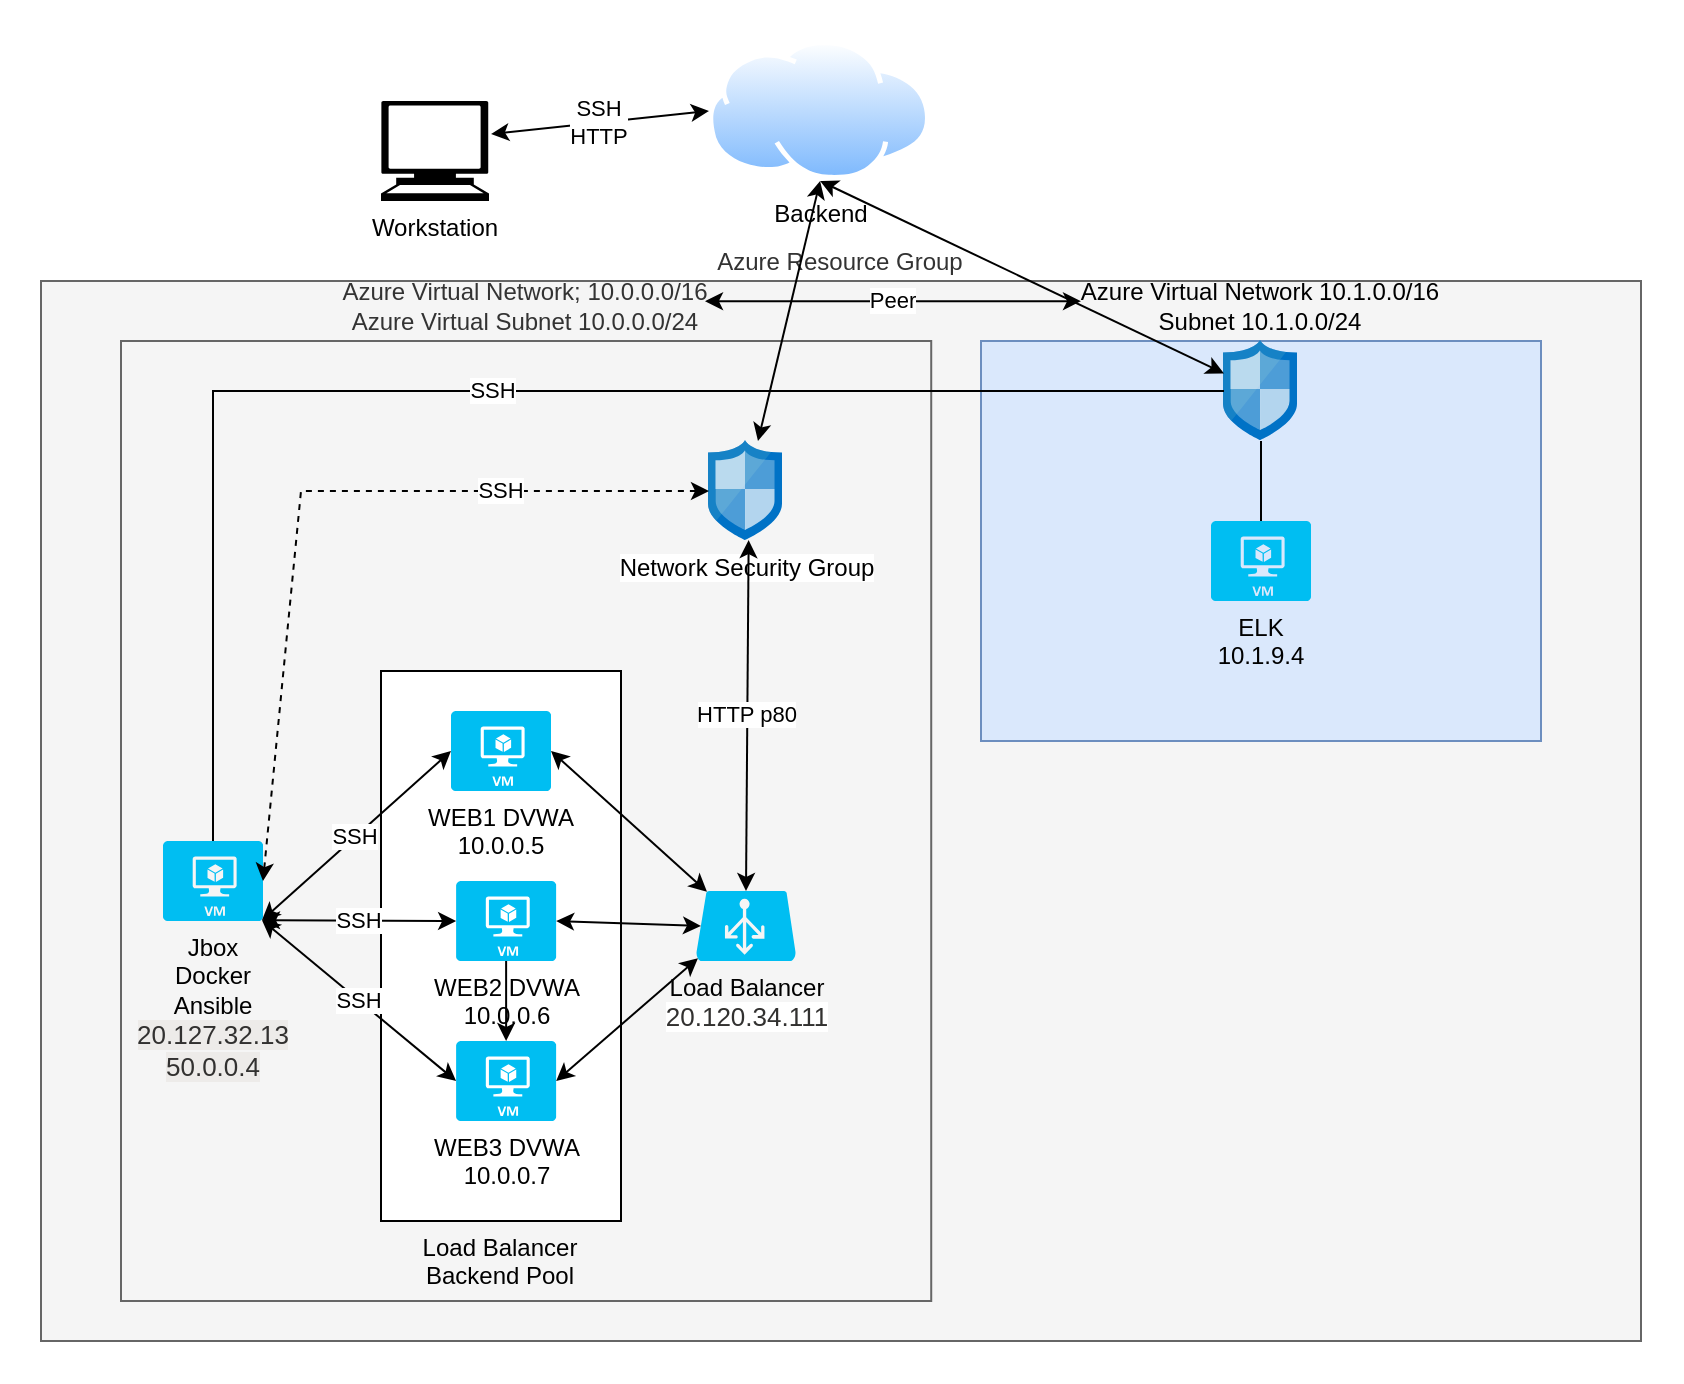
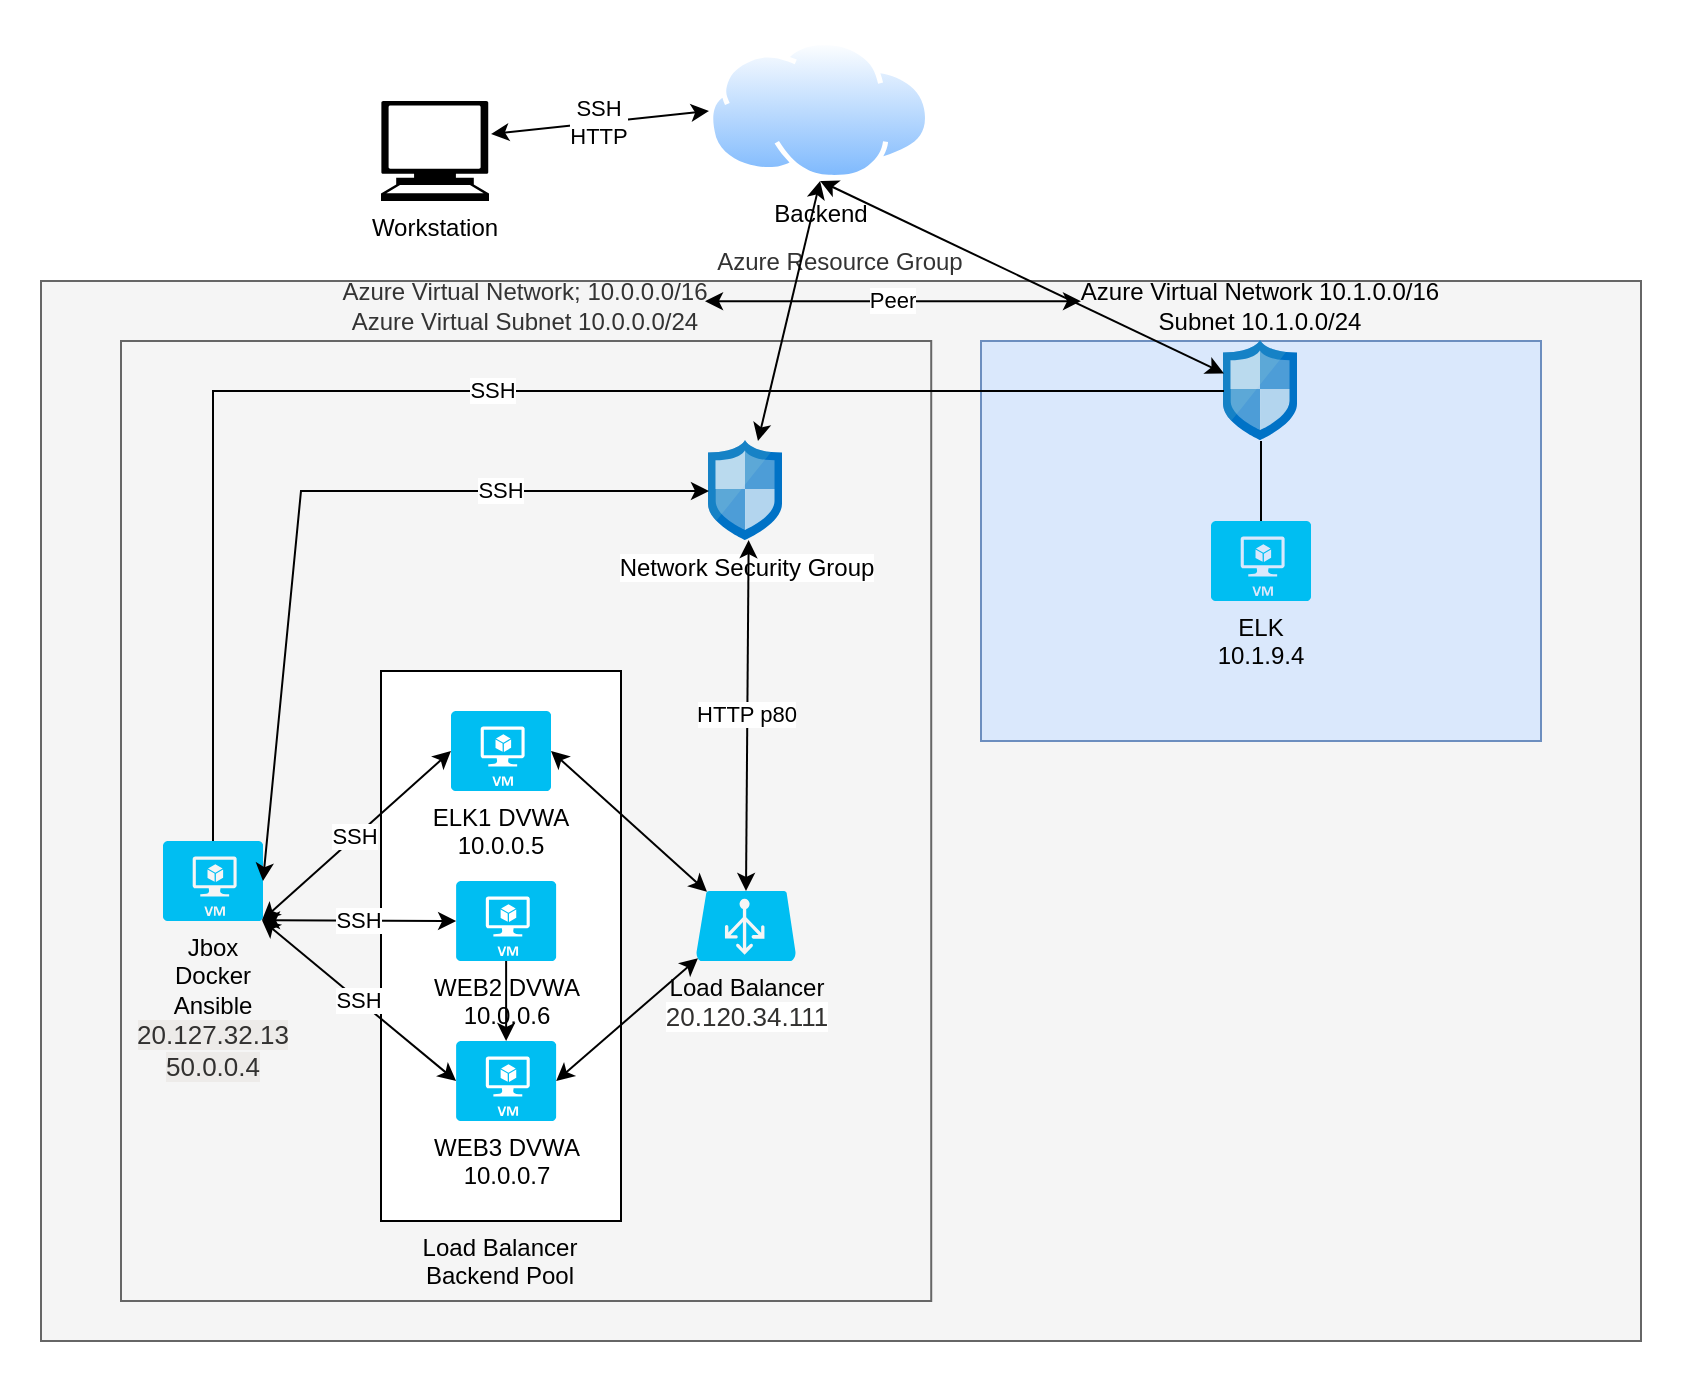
edge "Network Security Group" -- "Jbox Docker Ansible 20.127.32.13 50.0.0.4": style dashed -> solid
node "WEB1 DVWA 10.0.0.5": label "WEB1 DVWA 10.0.0.5" -> "ELK1 DVWA 10.0.0.5"
edge "WEB2 DVWA 10.0.0.6" -- "Load Balancer 20.120.34.111": removed
